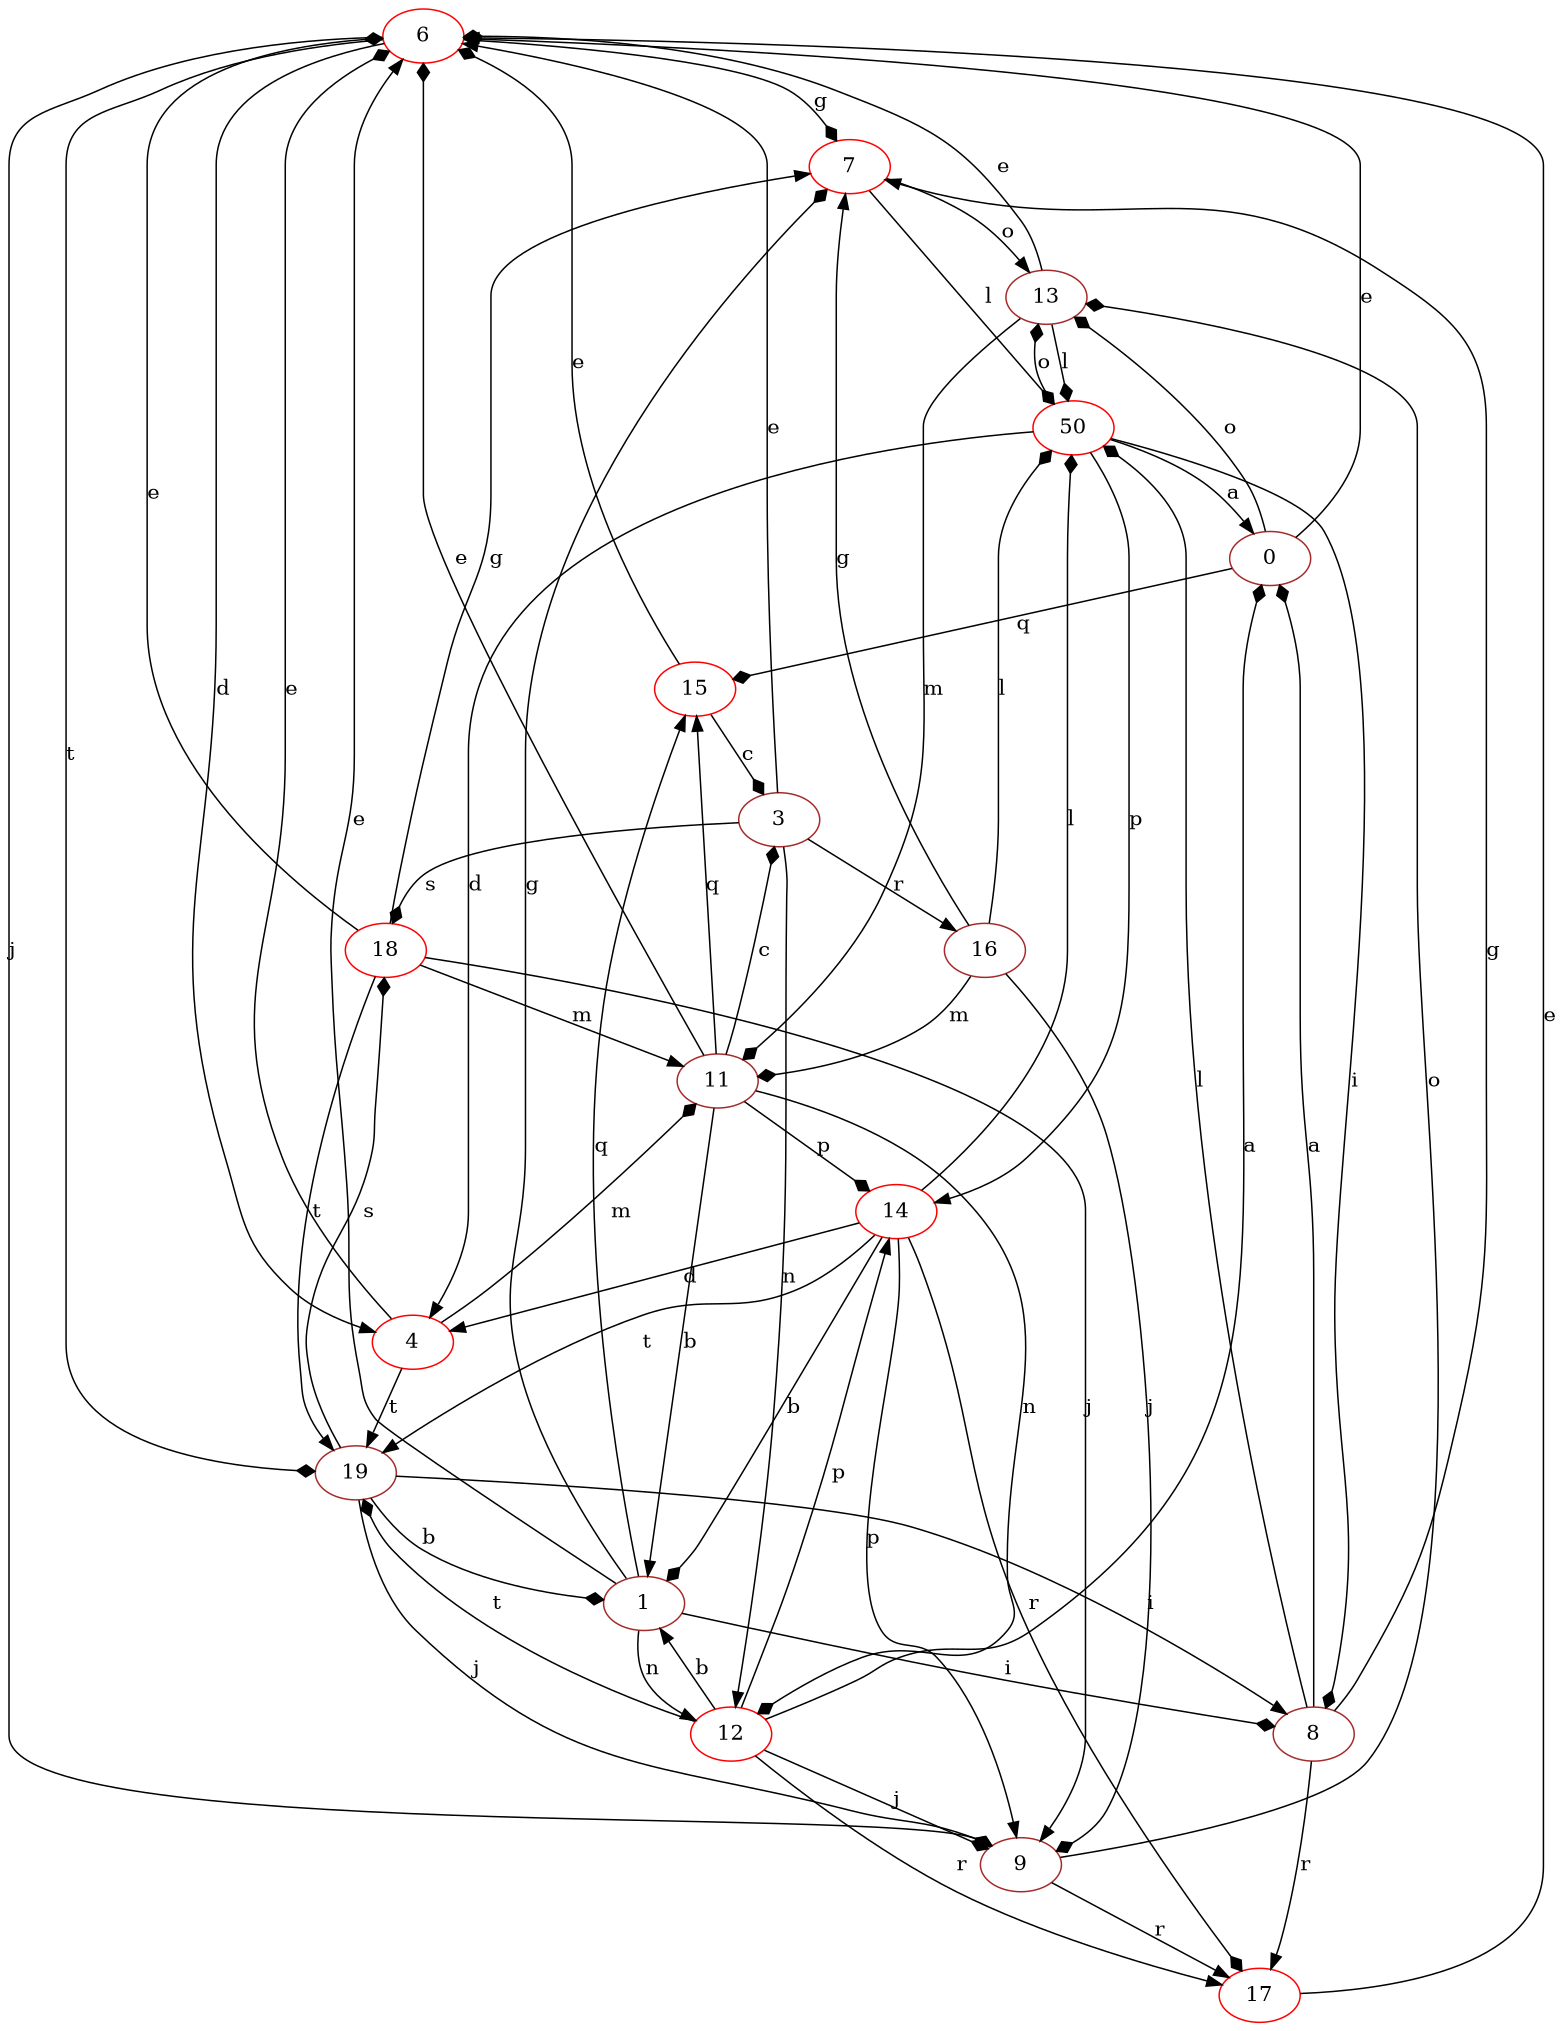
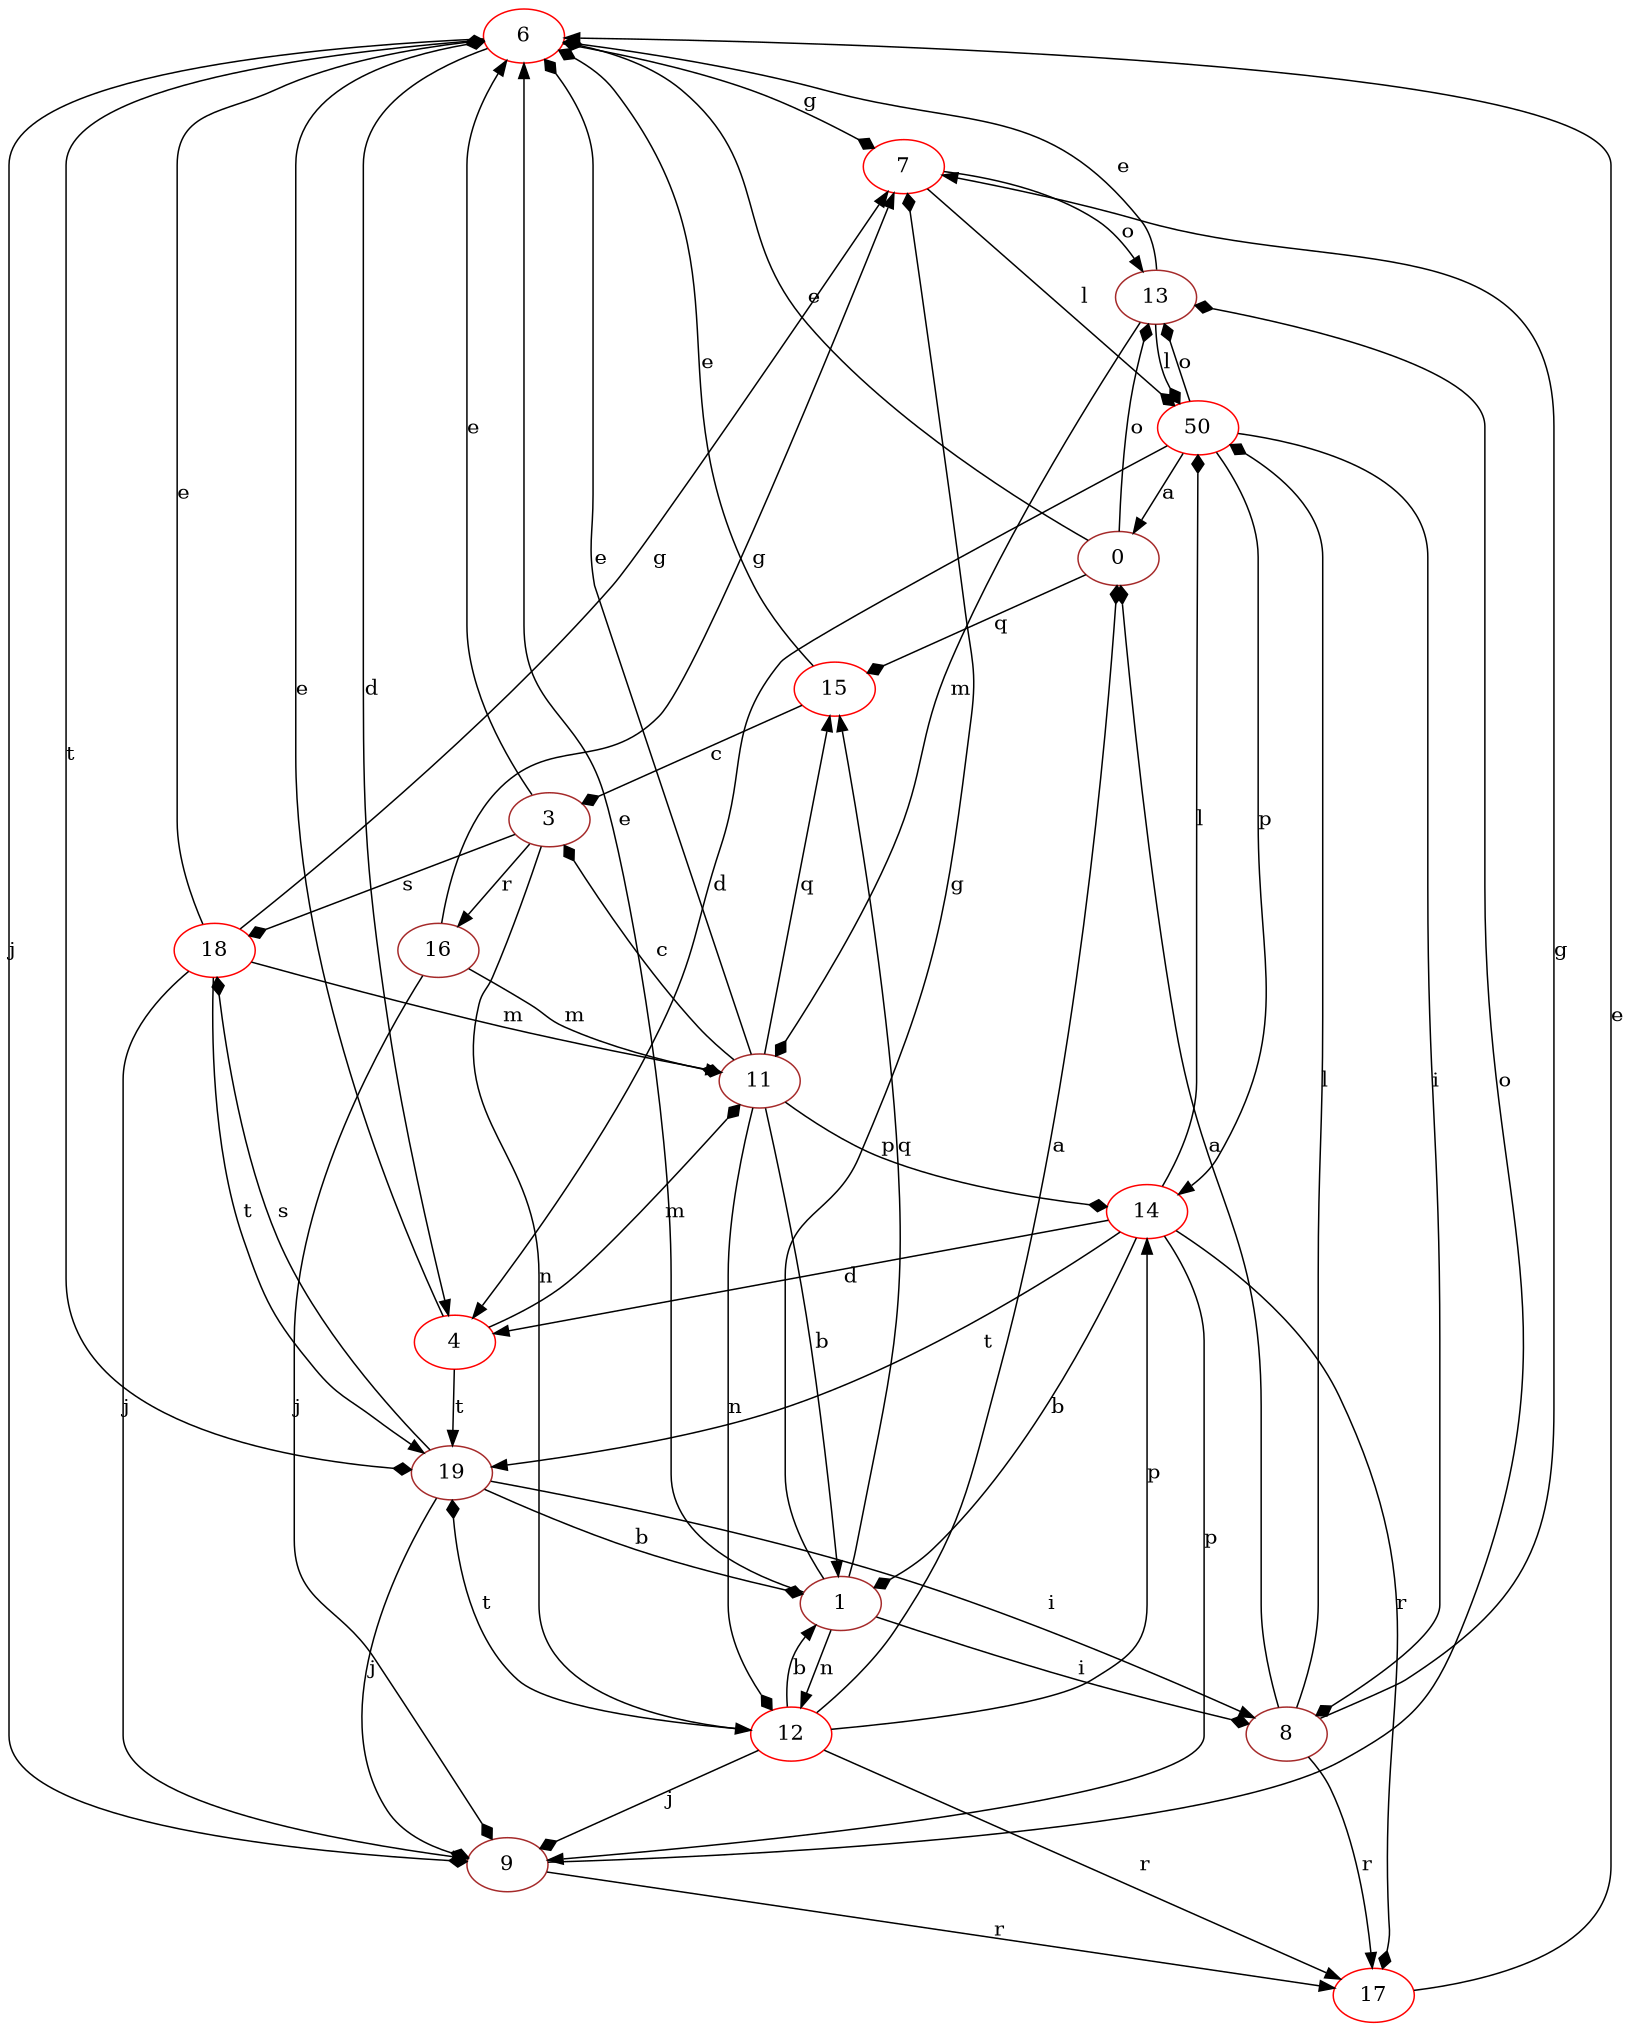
edge "16" -> "50": removed, label "l"
